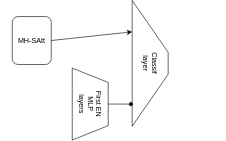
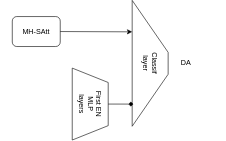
node "MH-SAtt": size 39x48 -> 48x30
node "DA": added
